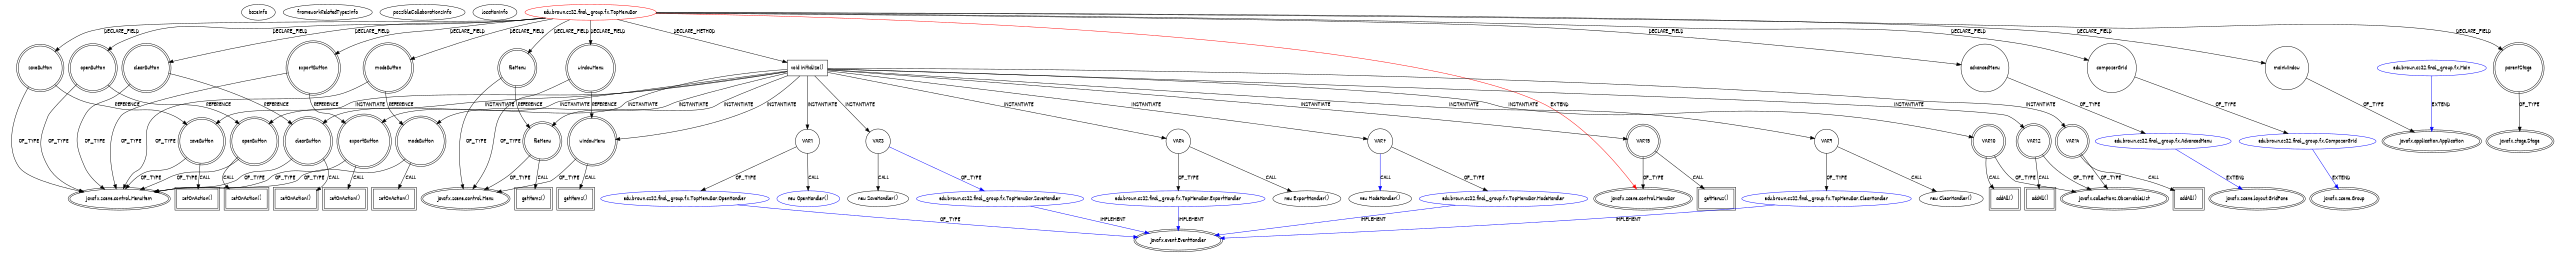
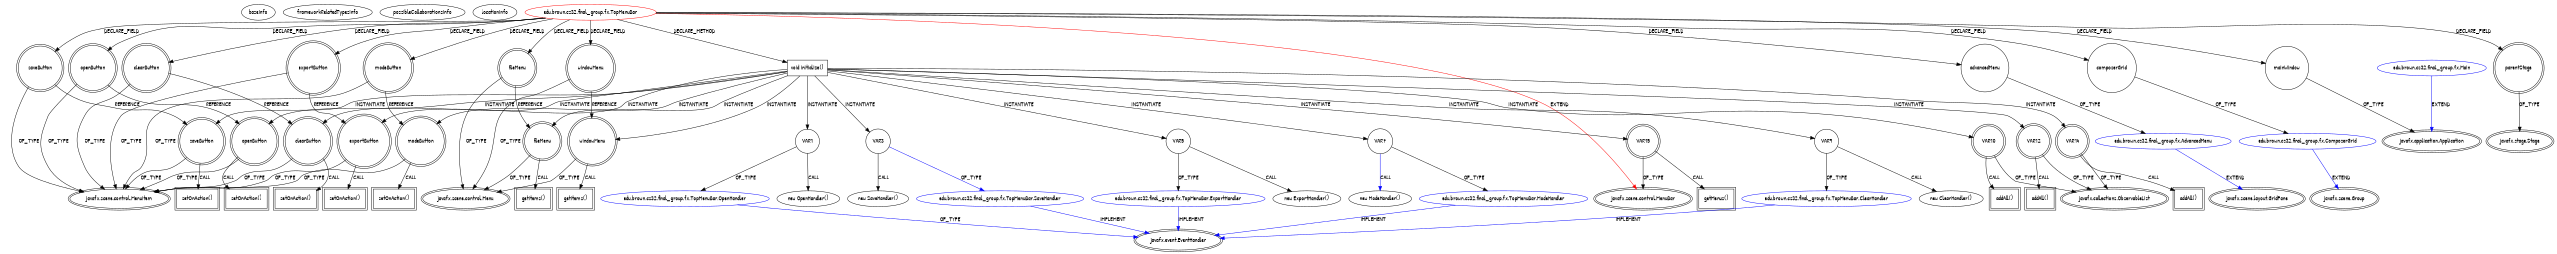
node "VAR4": label "VAR4" -> "VAR5"
node "new OpenHandler()": color blue -> black
